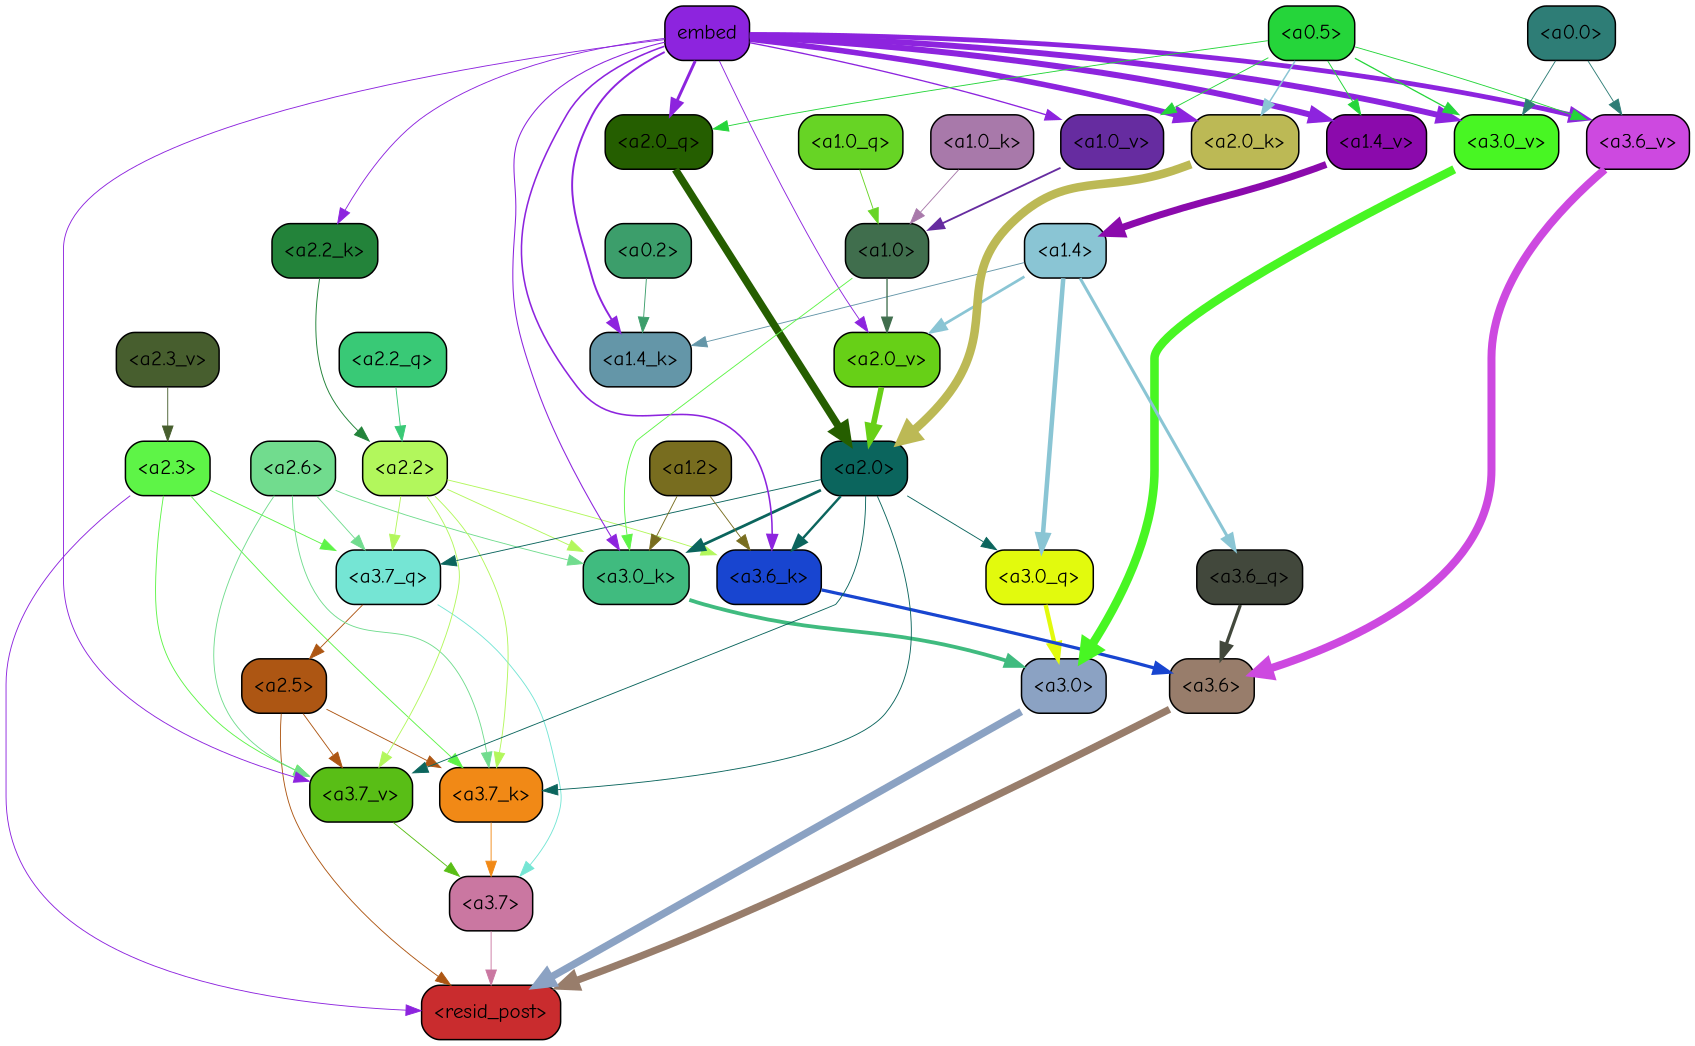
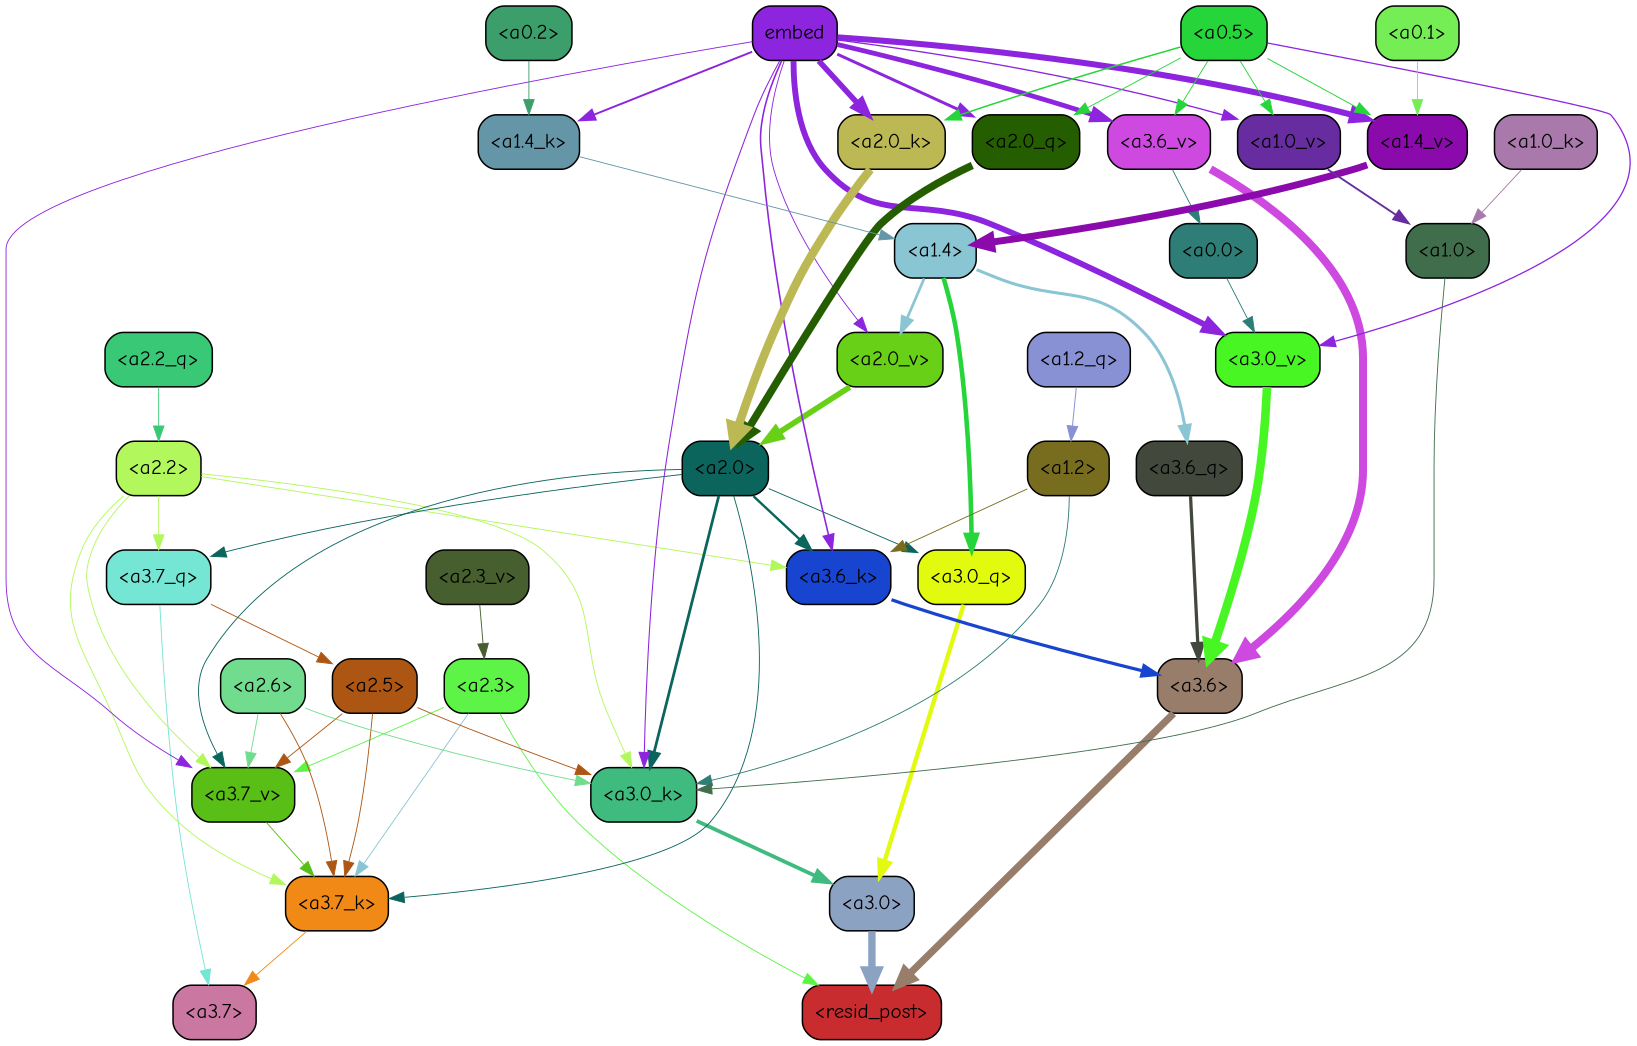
node "<a0.1>": added
edge "<a0.5>" -> "<a2.0_k>": color #8ac5d4 -> #25d53a
edge "<a0.0>" -> "<a3.6_v>": reversed
edge "<a0.5>" -> "<a3.0_v>": color #25d53a -> #8d24de
node "<a1.0_q>": removed
node "<a2.2_k>": removed
edge "<a1.4>" -> "<a1.4_k>": reversed
edge "<a1.0>" -> "<a2.0_v>": removed
edge "<a3.0_v>" -> "<a3.0>": now "<a3.0_v>" -> "<a3.6>"
node "<a1.2_q>": added
edge "<a1.0>" -> "<a3.0_k>": color #5ef447 -> #406e4d
edge "<a1.4>" -> "<a3.0_q>": color #8ac5d4 -> #25d53a
edge "<a2.6>" -> "<a3.7_q>": removed
edge "<a2.3>" -> "<a3.7_q>": removed
edge "<a1.2>" -> "<a3.0_k>": color #786d1f -> #2e7d76
edge "<a2.3>" -> "<a3.7_k>": color #5ef447 -> #8ac5d4
edge "<a2.6>" -> "<a3.7_k>": color #71dc8e -> #ad5613
edge "<a3.7_v>" -> "<a3.7>": now "<a3.7_v>" -> "<a3.7_k>"
edge "<a2.5>" -> "<resid_post>": now "<a2.5>" -> "<a3.0_k>"
edge "<a2.3>" -> "<resid_post>": color #8d24de -> #5ef447
edge "<a3.7>" -> "<resid_post>": removed
